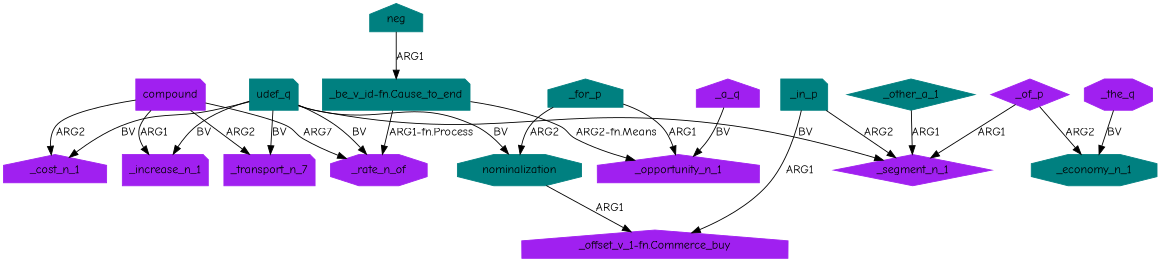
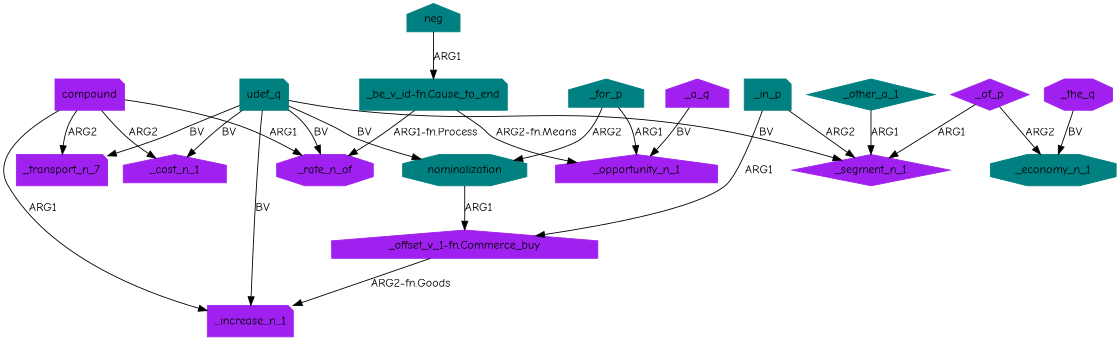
edge "compound" -> "_rate_n_of": label "ARG7" -> "ARG1"
edge "_offset_v_1-fn.Commerce_buy" -> "_increase_n_1": added, label "ARG2-fn.Goods"
